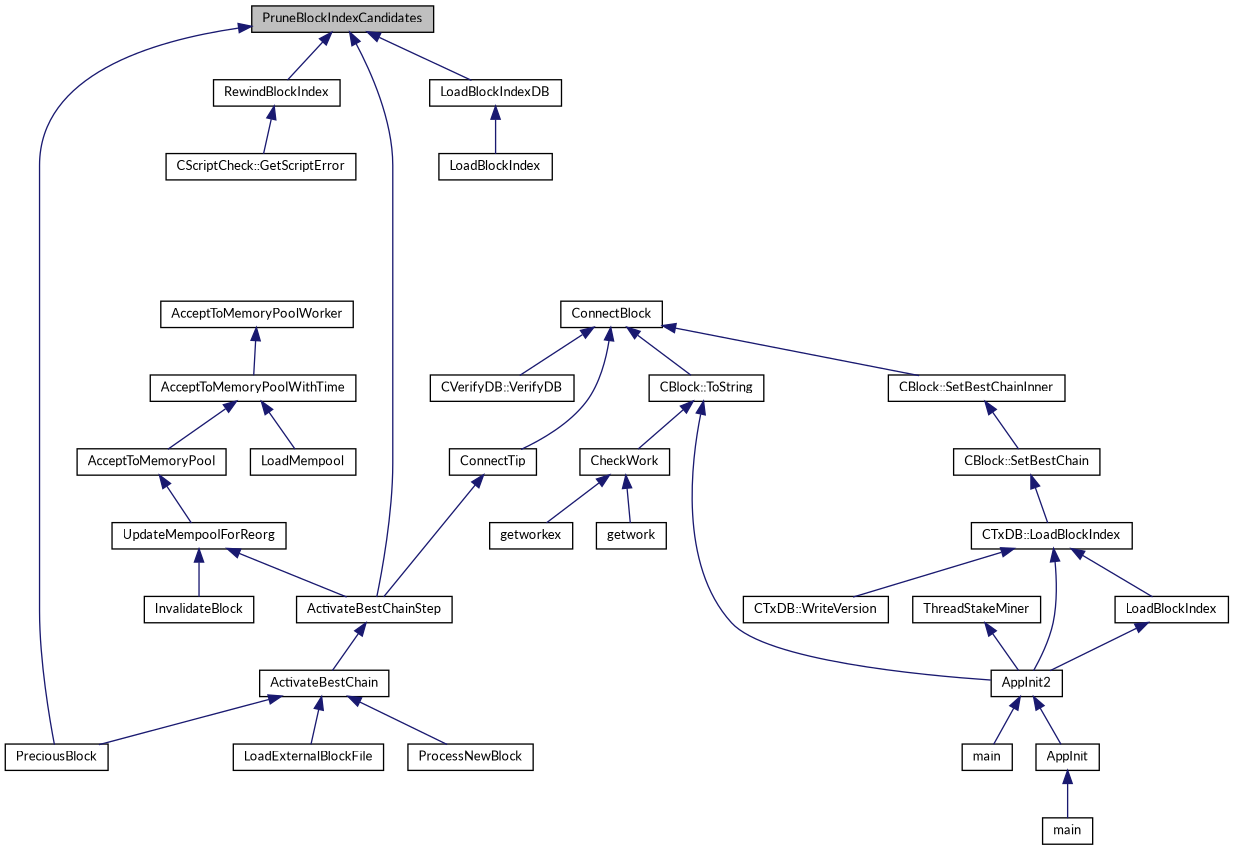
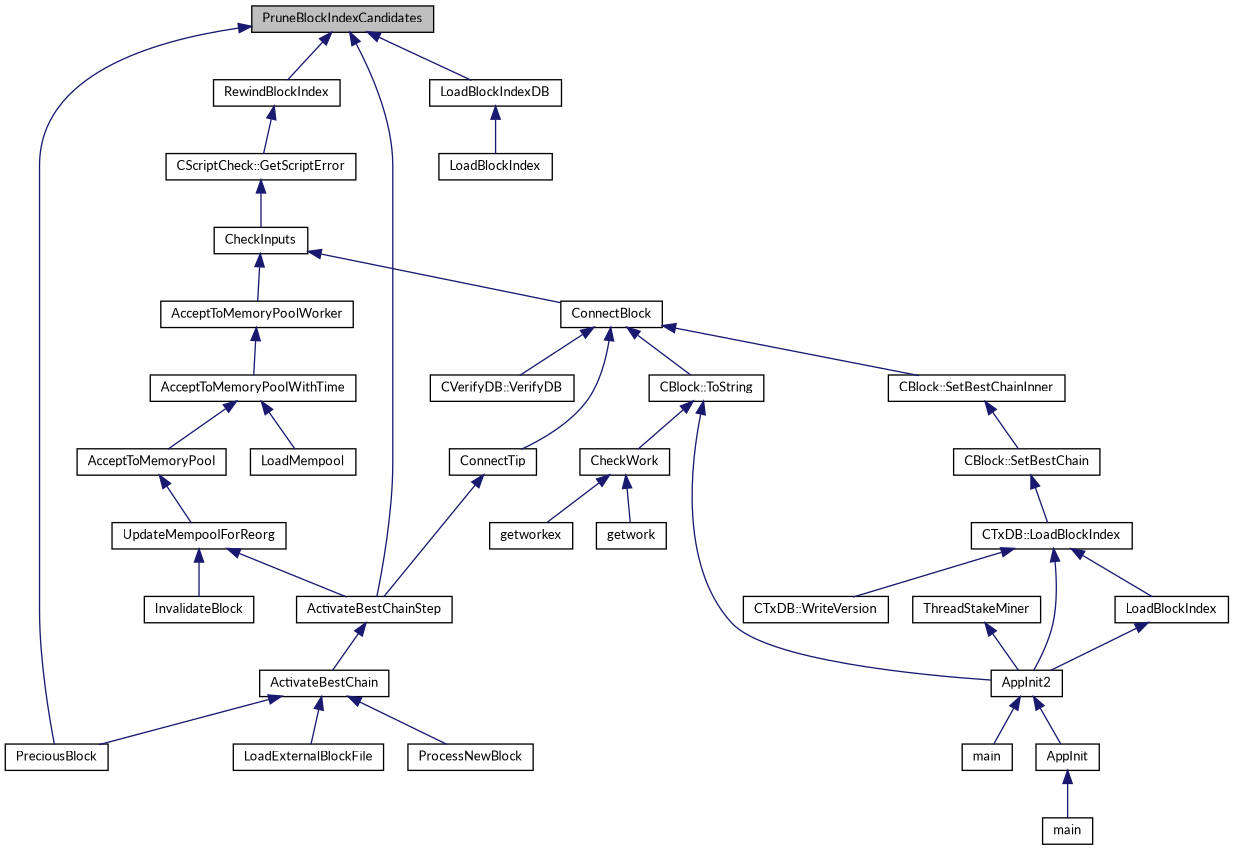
node "CheckInputs": added
